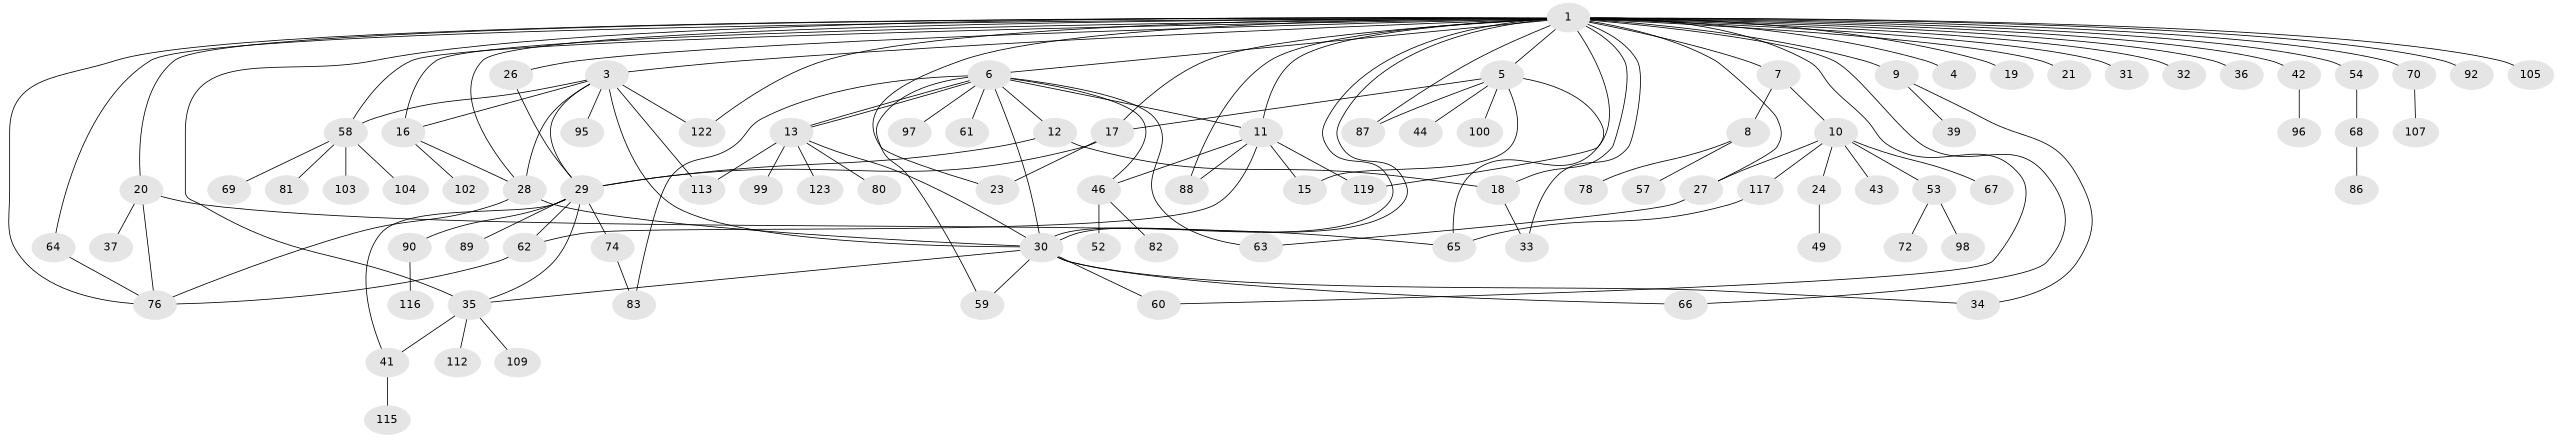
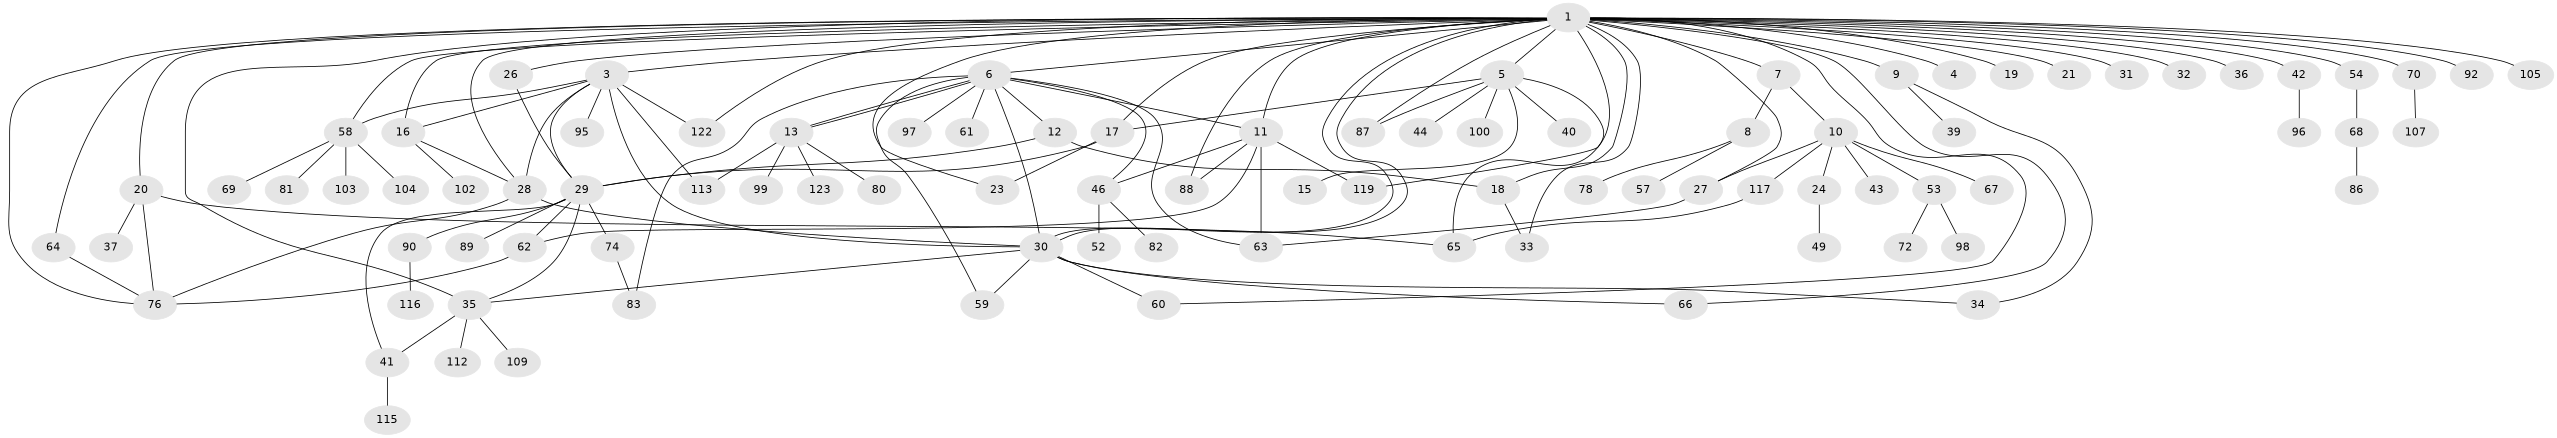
node "40": added
edge "11" -- "15": now "11" -- "63"
edge "13" -- "30": removed
